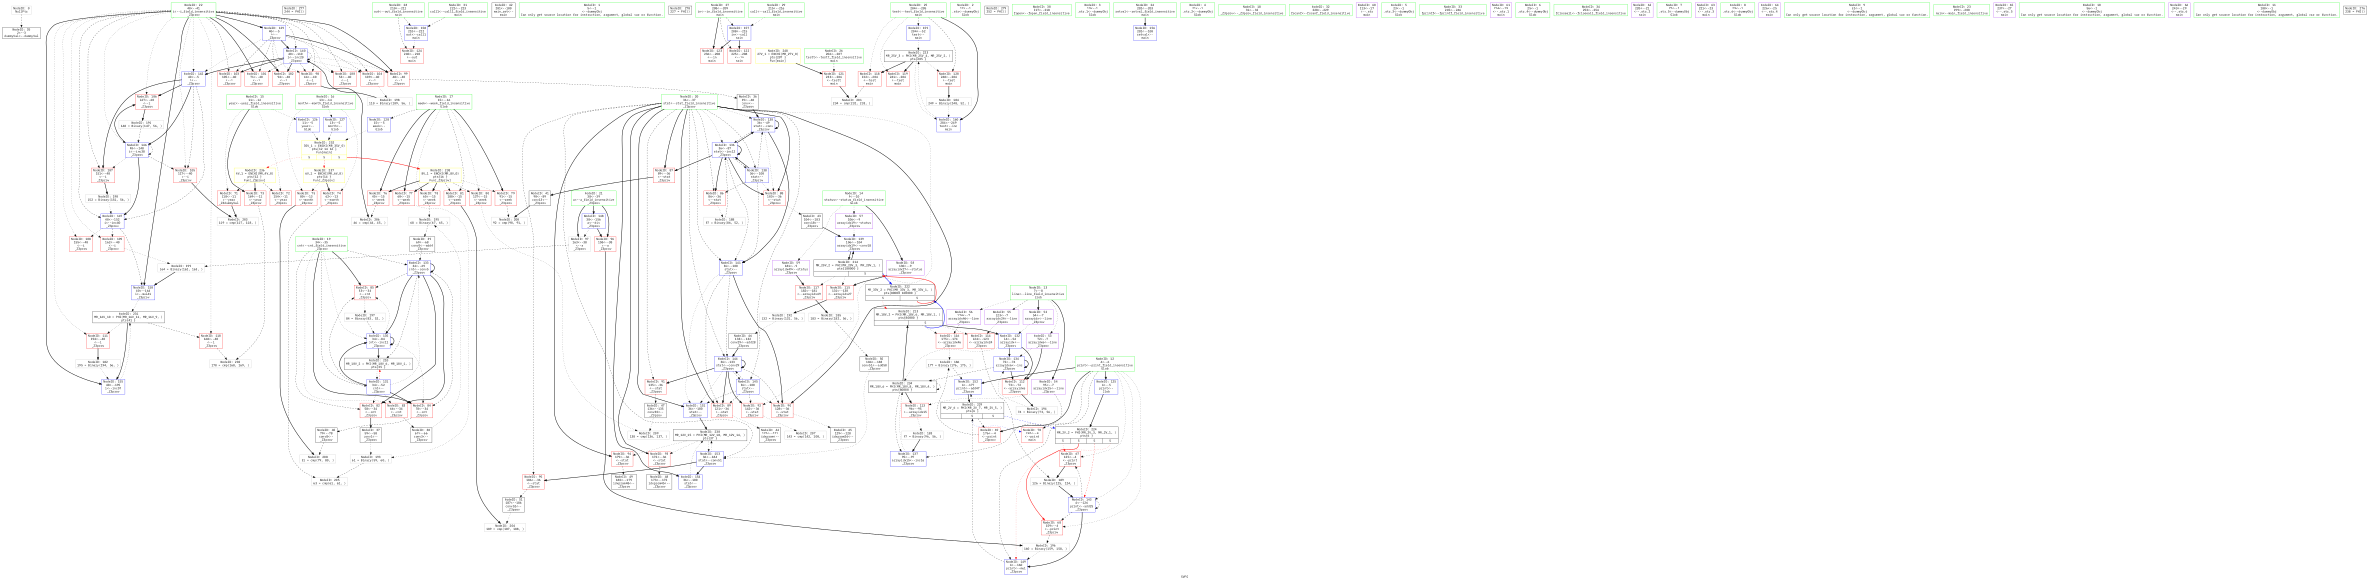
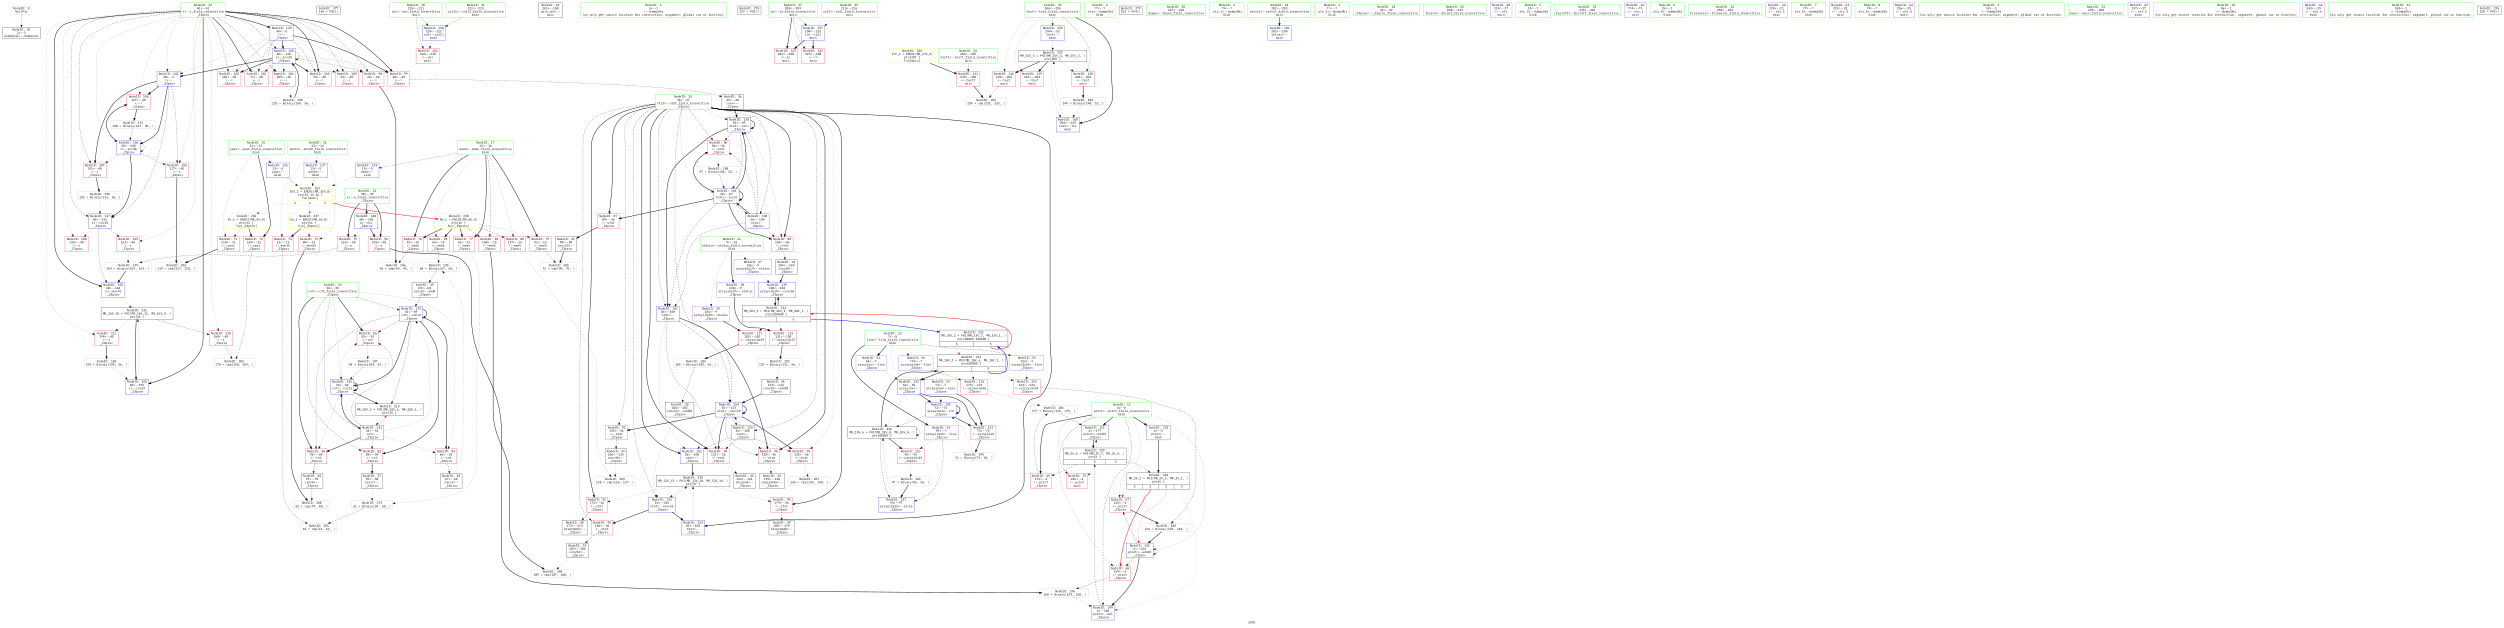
edge "NodeID: 17" -> "NodeID: 128": color black -> blue
edge "NodeID: 130" -> "NodeID: 86": added
node "NodeID: 72": removed
node "NodeID: 71": text "_Z3dummyVal" -> "_Z3prov"
node "NodeID: 97": color grey -> red
edge "NodeID: 150" -> "NodeID: 231": color black -> blue
